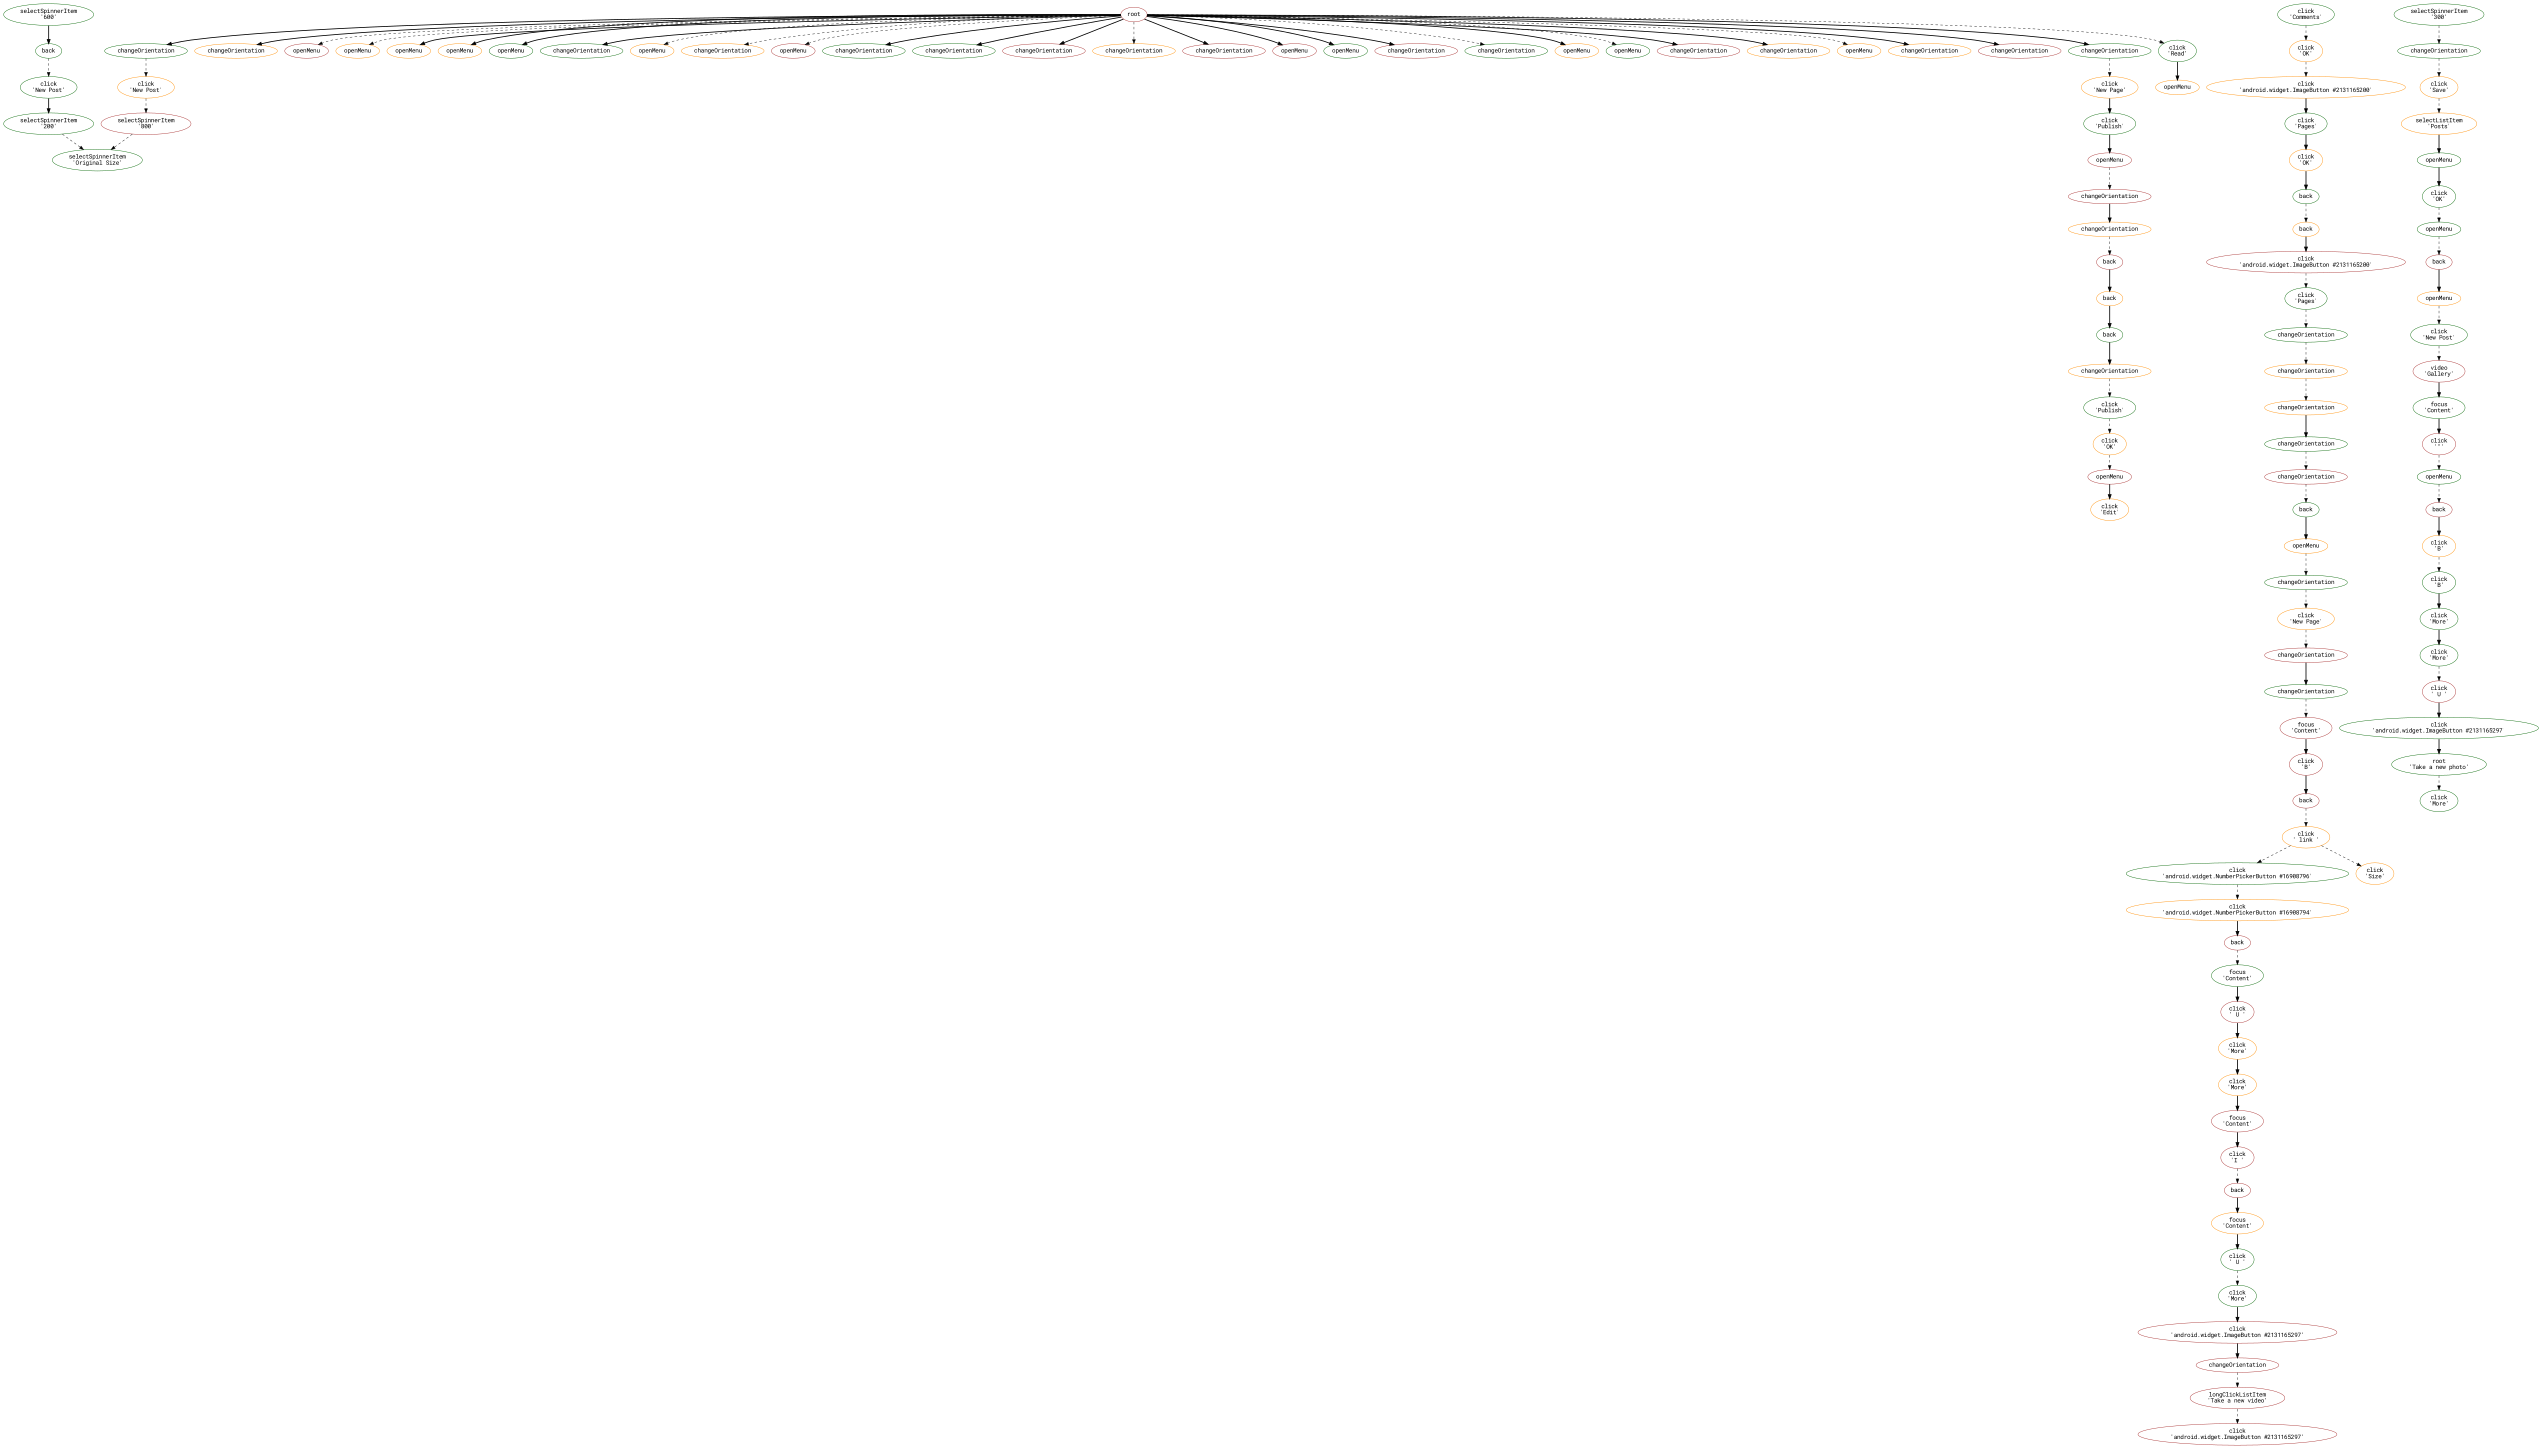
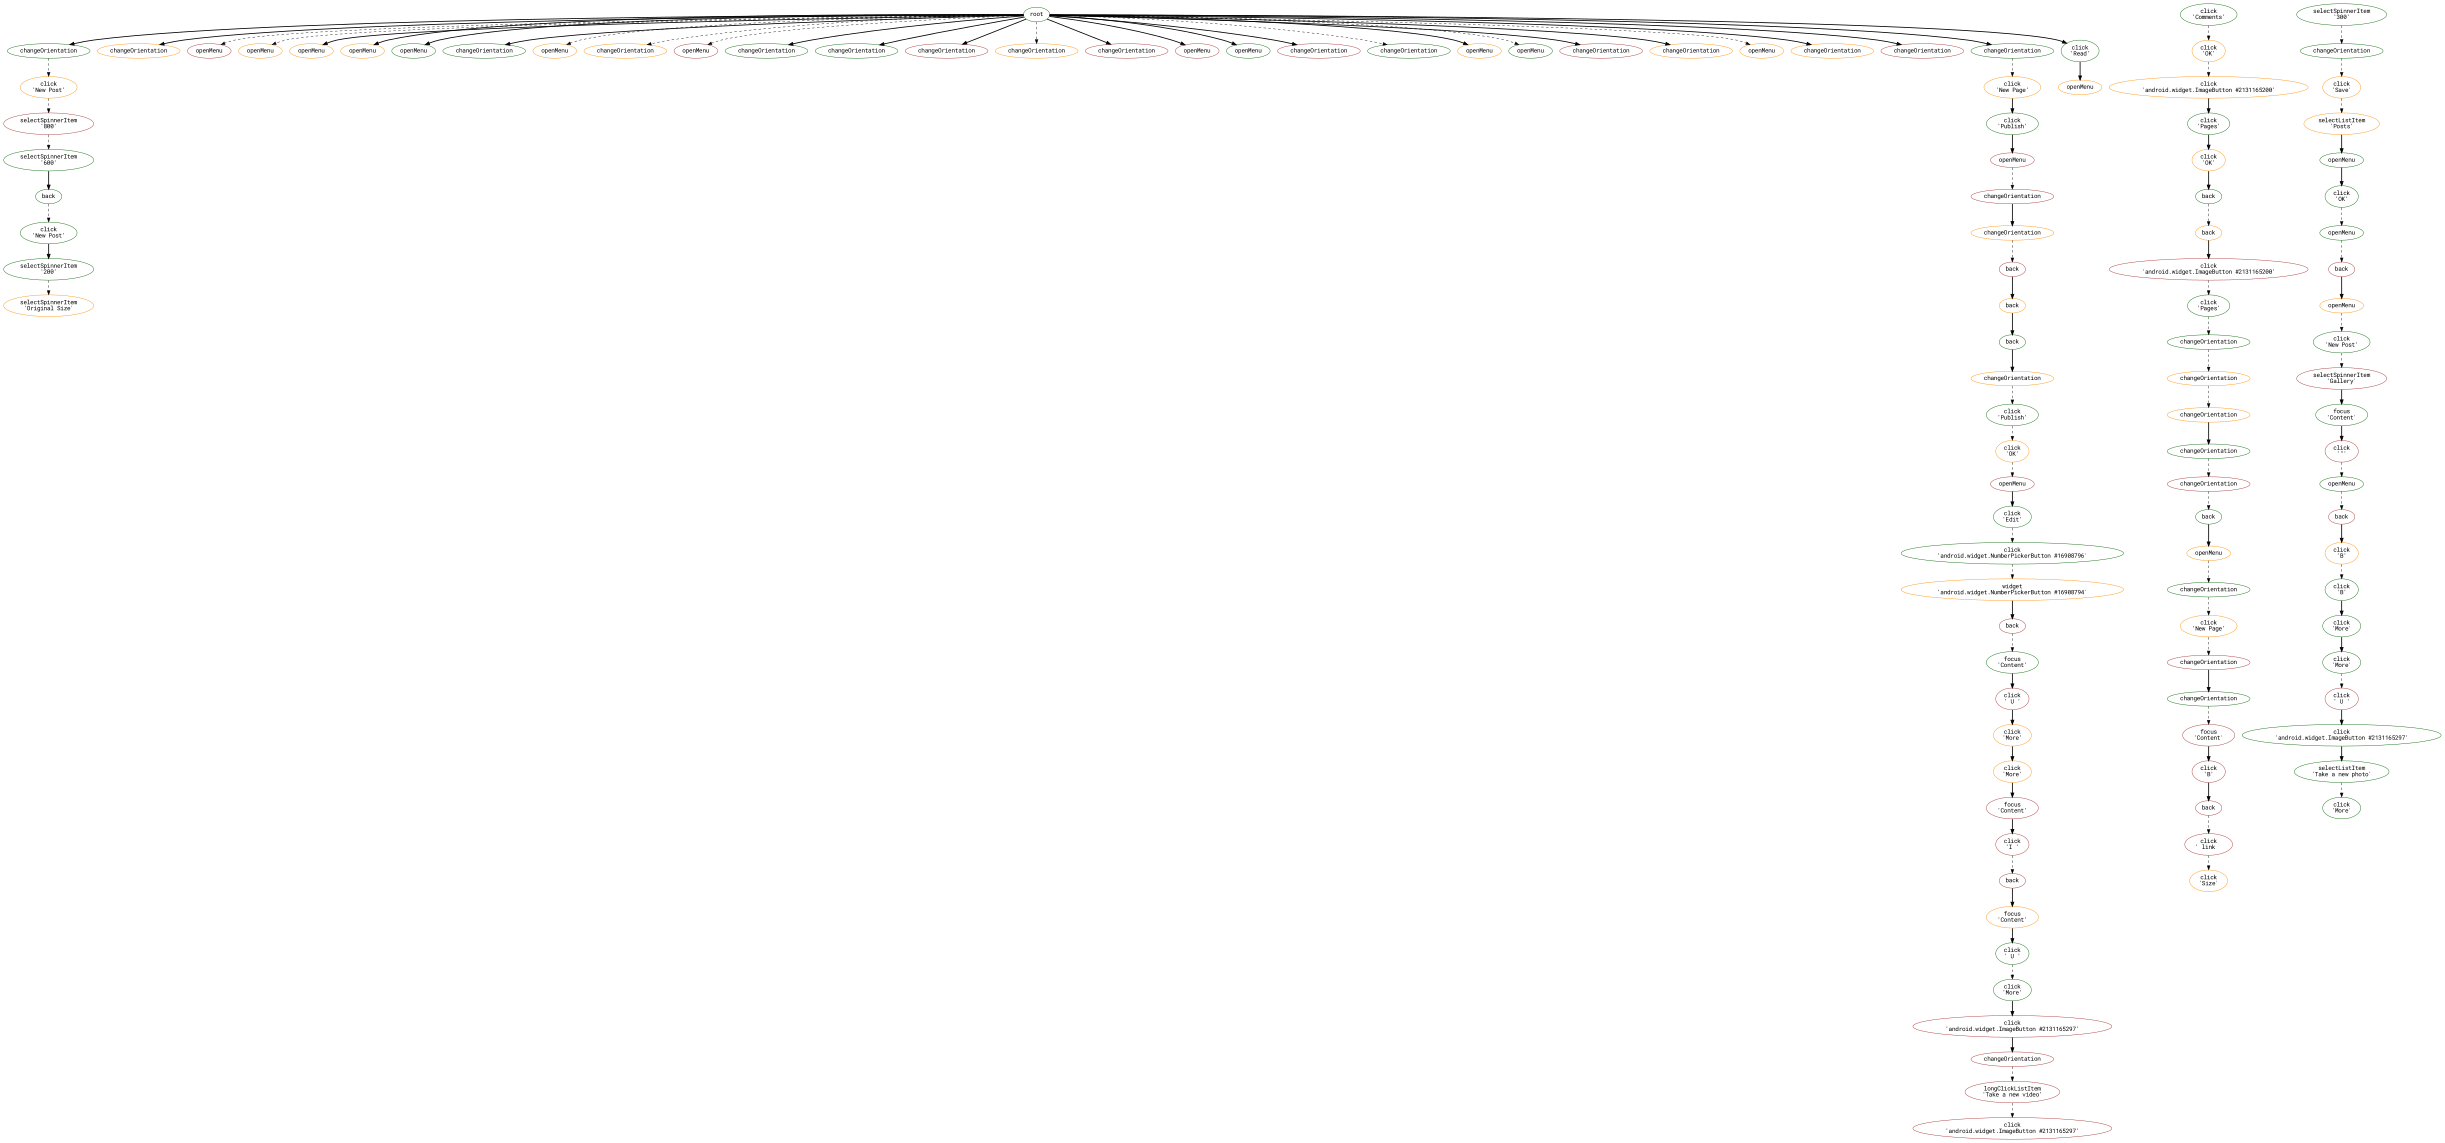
node "root": color brown -> darkgreen
edge "root" -> "click 'Read'": style dashed -> bold
edge "selectSpinnerItem '800'" -> "selectSpinnerItem 'Original Size'": now "selectSpinnerItem '800'" -> "selectSpinnerItem '600'"
node "selectSpinnerItem 'Original Size'": color darkgreen -> darkorange
node "video 'Gallery'": label "video 'Gallery'" -> "selectSpinnerItem 'Gallery'"
node "click 'Edit'": color darkorange -> darkgreen
node "root 'Take a new photo'": label "root 'Take a new photo'" -> "selectListItem 'Take a new photo'"
node "click ' link '": color darkorange -> brown
edge "click ' link '" -> "click 'android.widget.NumberPickerButton #16908796'": now "click 'Edit'" -> "click 'android.widget.NumberPickerButton #16908796'"
node "click 'android.widget.NumberPickerButton #16908794'": label "click 'android.widget.NumberPickerButton #16908794'" -> "widget 'android.widget.NumberPickerButton #16908794'"
